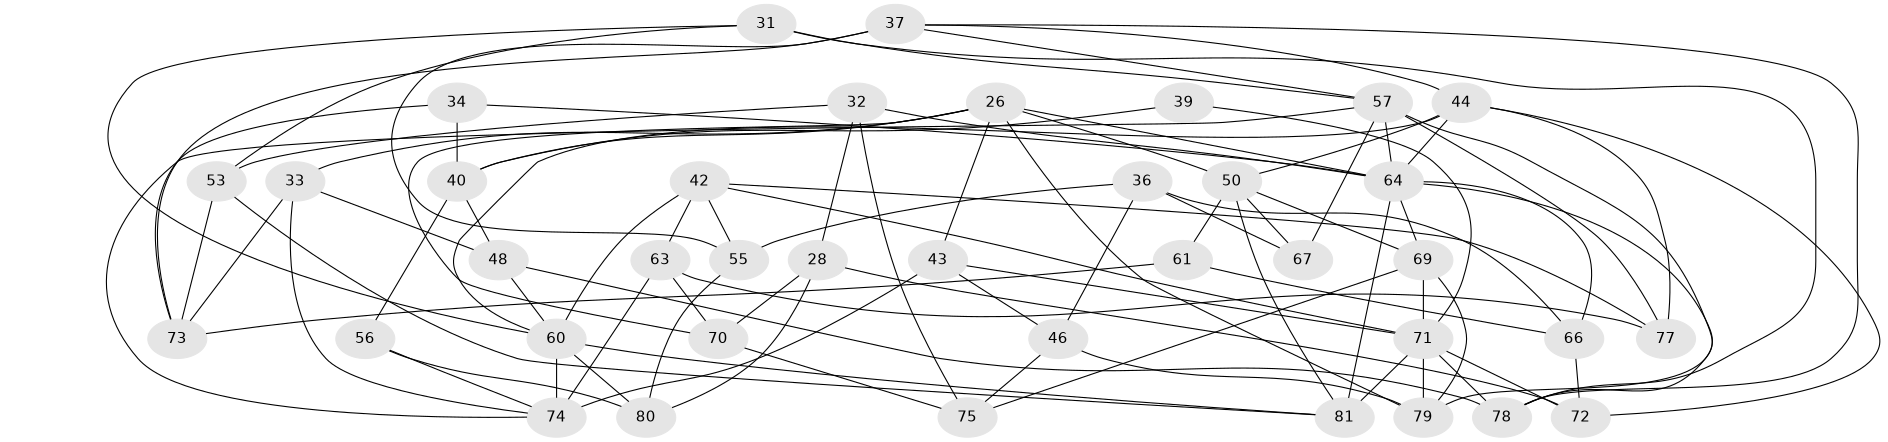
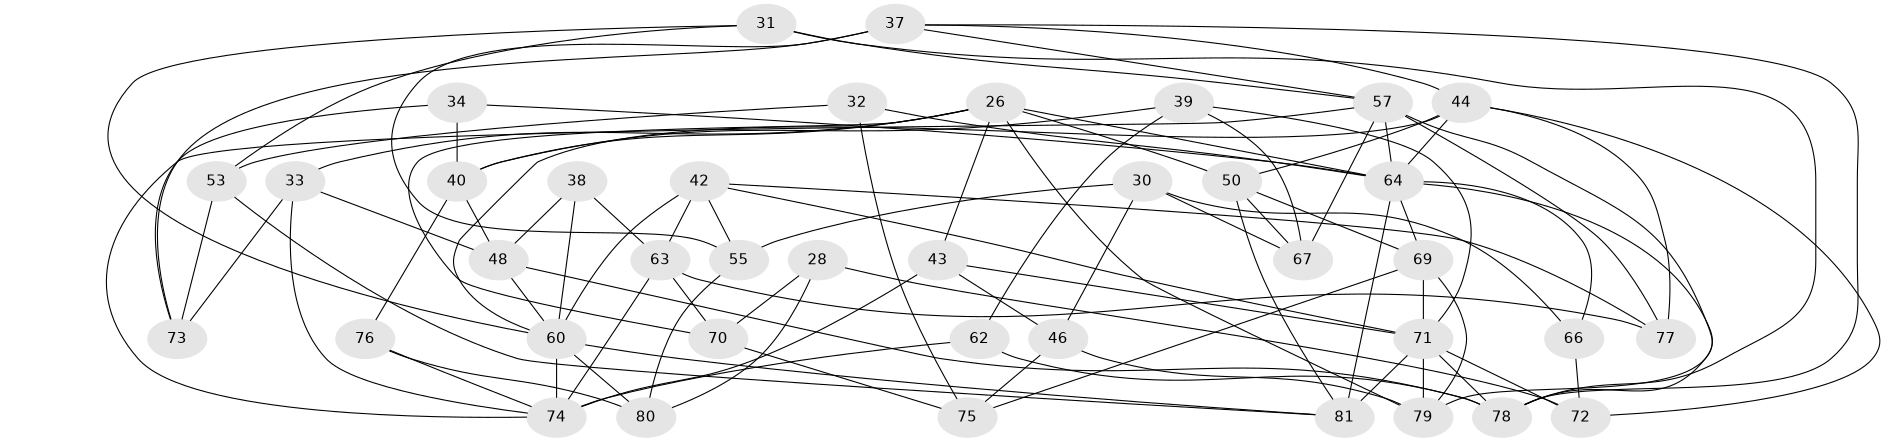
edge "39" -- "67": added
node "38": added
edge "32" -- "28": removed
node "36": label "36" -> "30"
node "61": removed
node "56": label "56" -> "76"
node "62": added
